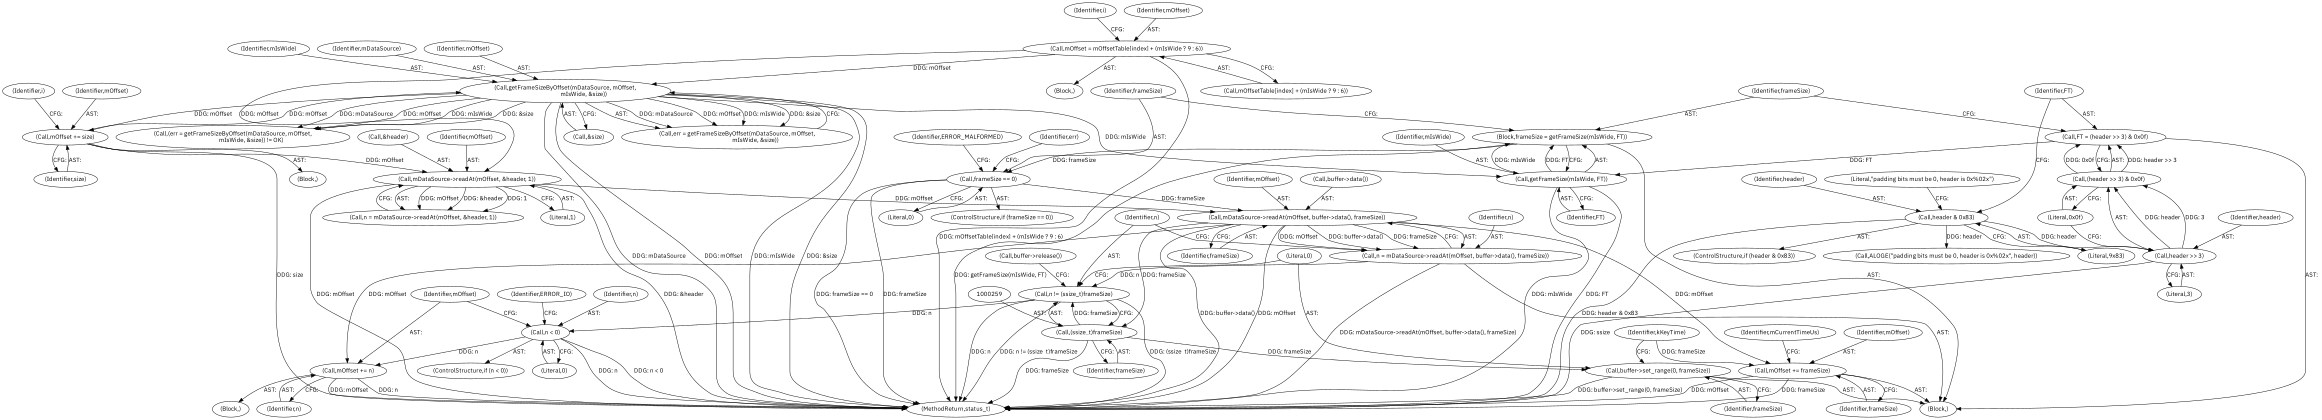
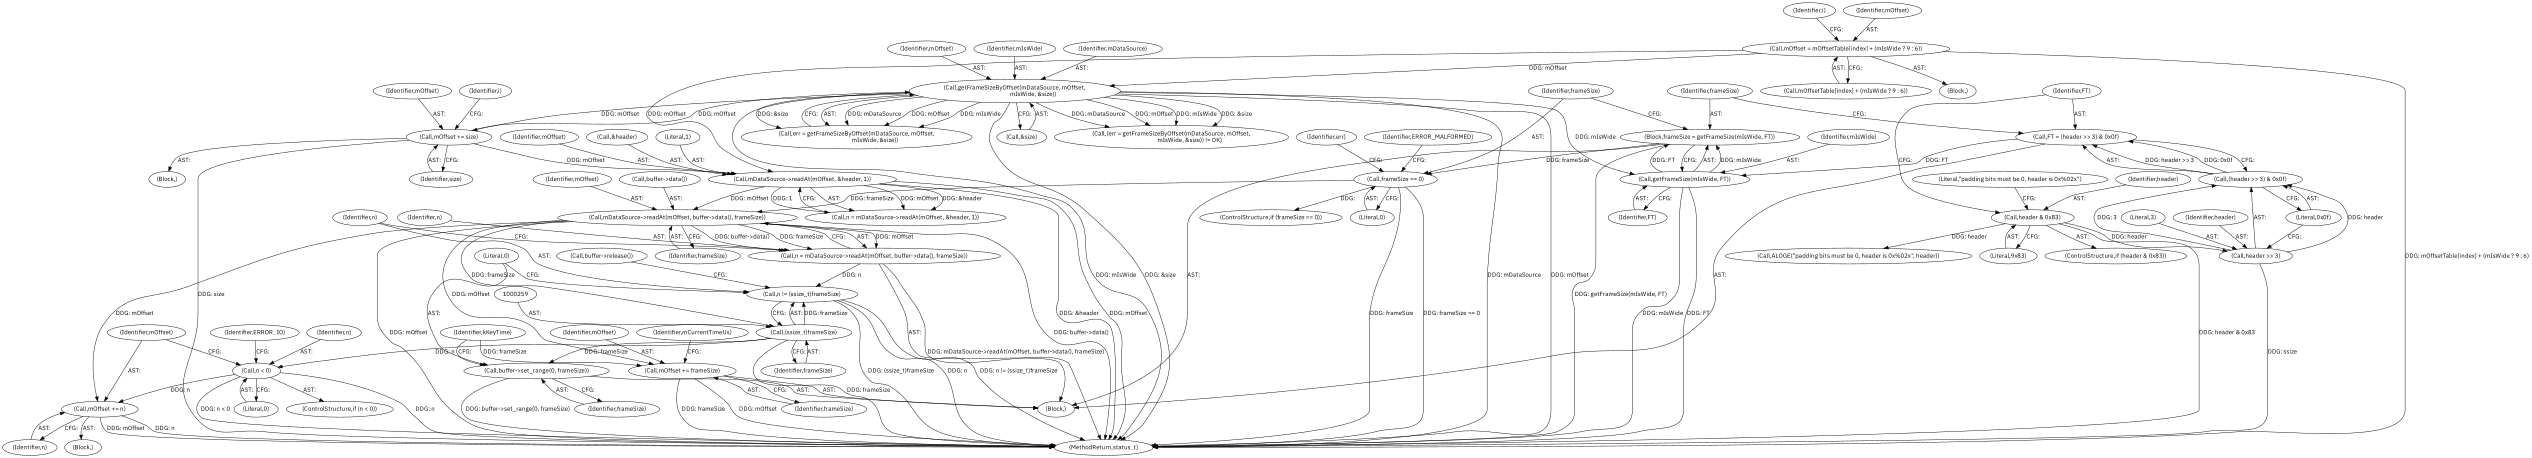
edge "(Call,mDataSource->readAt(mOffset, &header, 1))" -> "(Literal,1)": removed, label "CFG:"
edge "(Call,frameSize == 0)" -> "(ControlStructure,if (frameSize == 0))": label "AST: " -> "DDG: "
edge "(Call,header >> 3)" -> "(Literal,3)": removed, label "CFG:"
edge "(Call,n != (ssize_t)frameSize)" -> "(Call,n < 0)": now "(Call,(ssize_t)frameSize)" -> "(Call,n < 0)"
